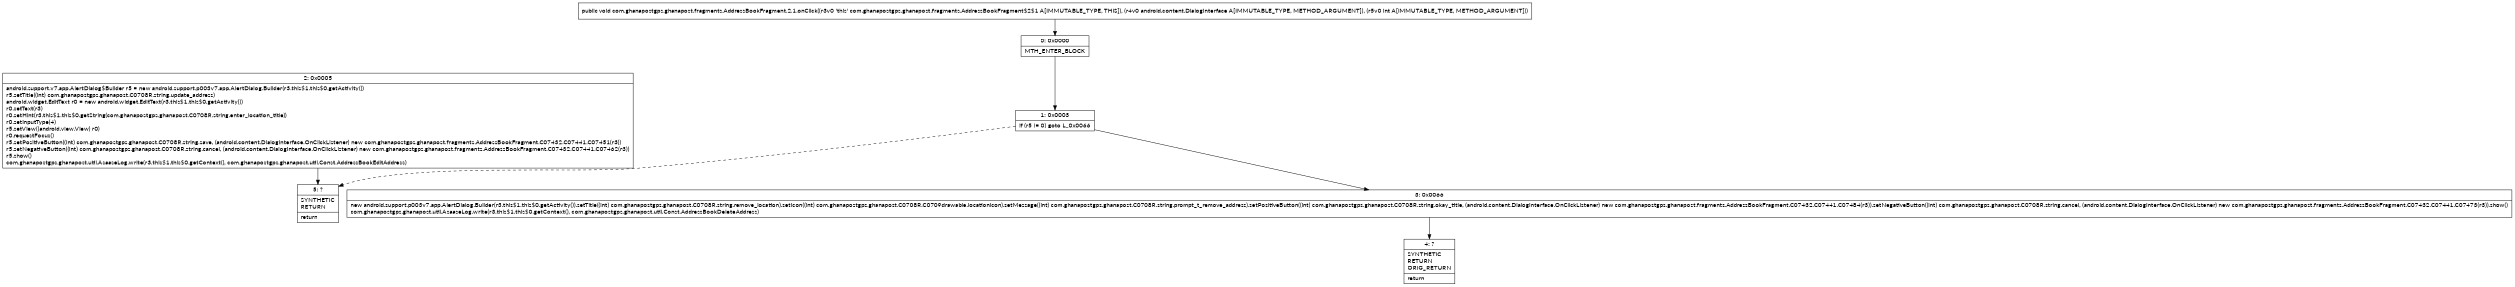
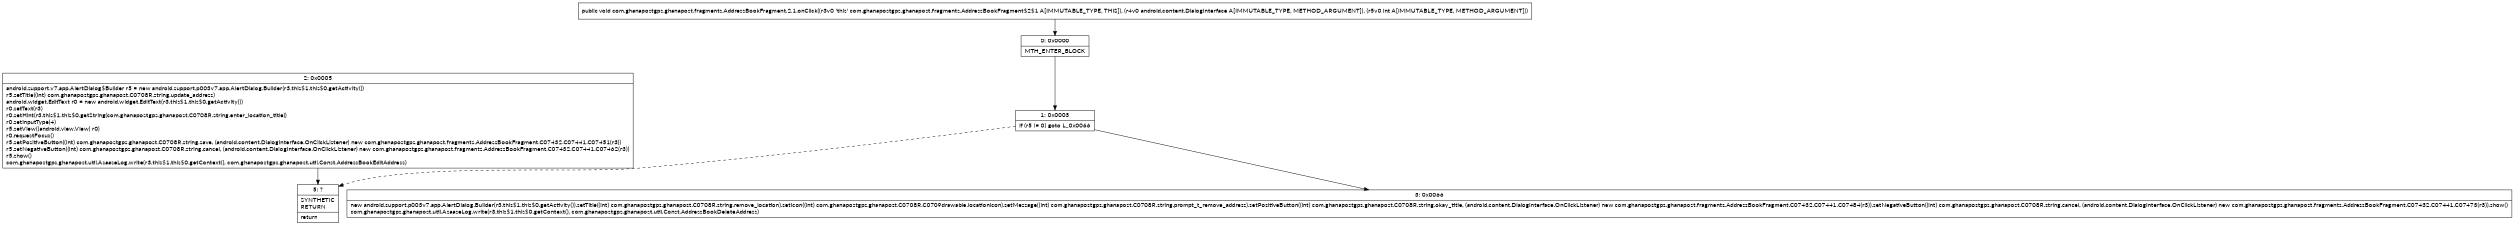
node "4: ?": removed
